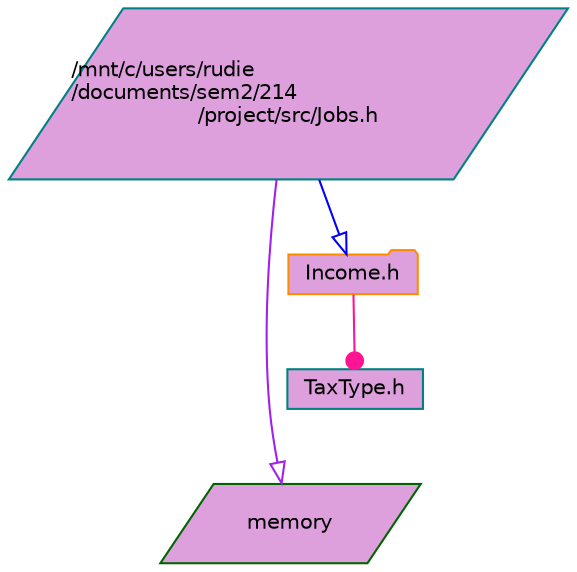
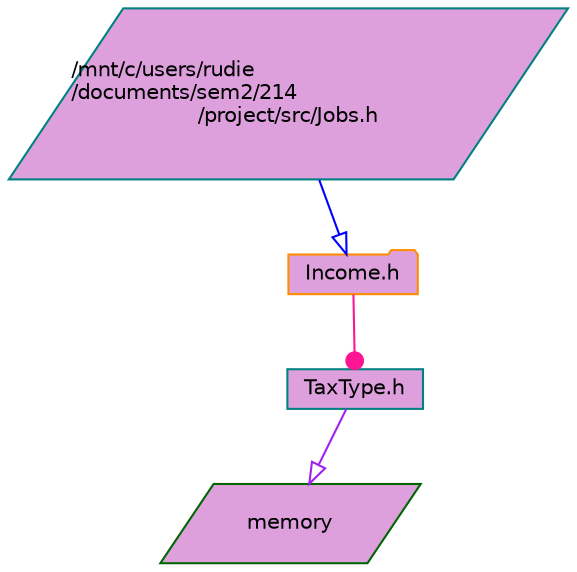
edge "/mnt/c/users/rudie /documents/sem2/214 /project/src/Jobs.h" -> "memory": now "TaxType.h" -> "memory"
